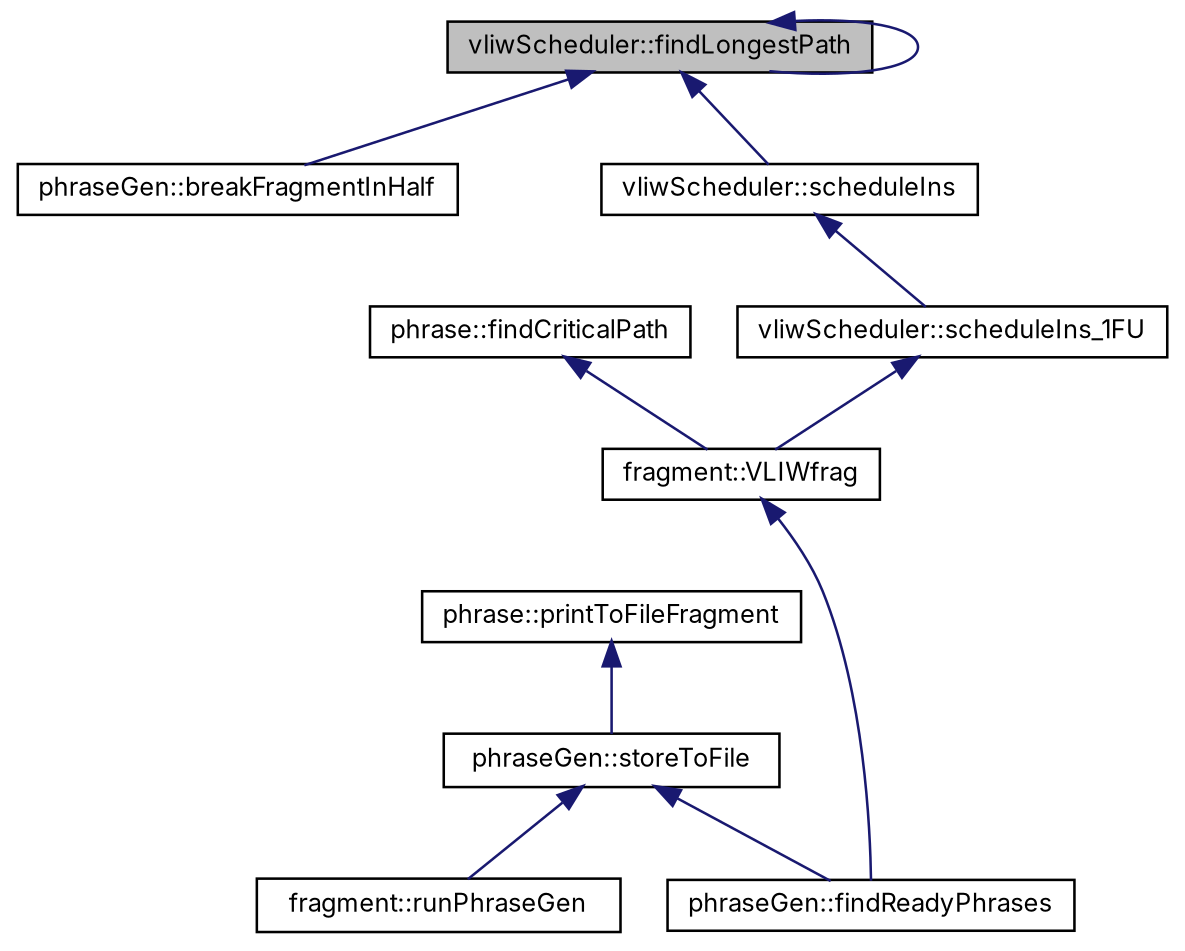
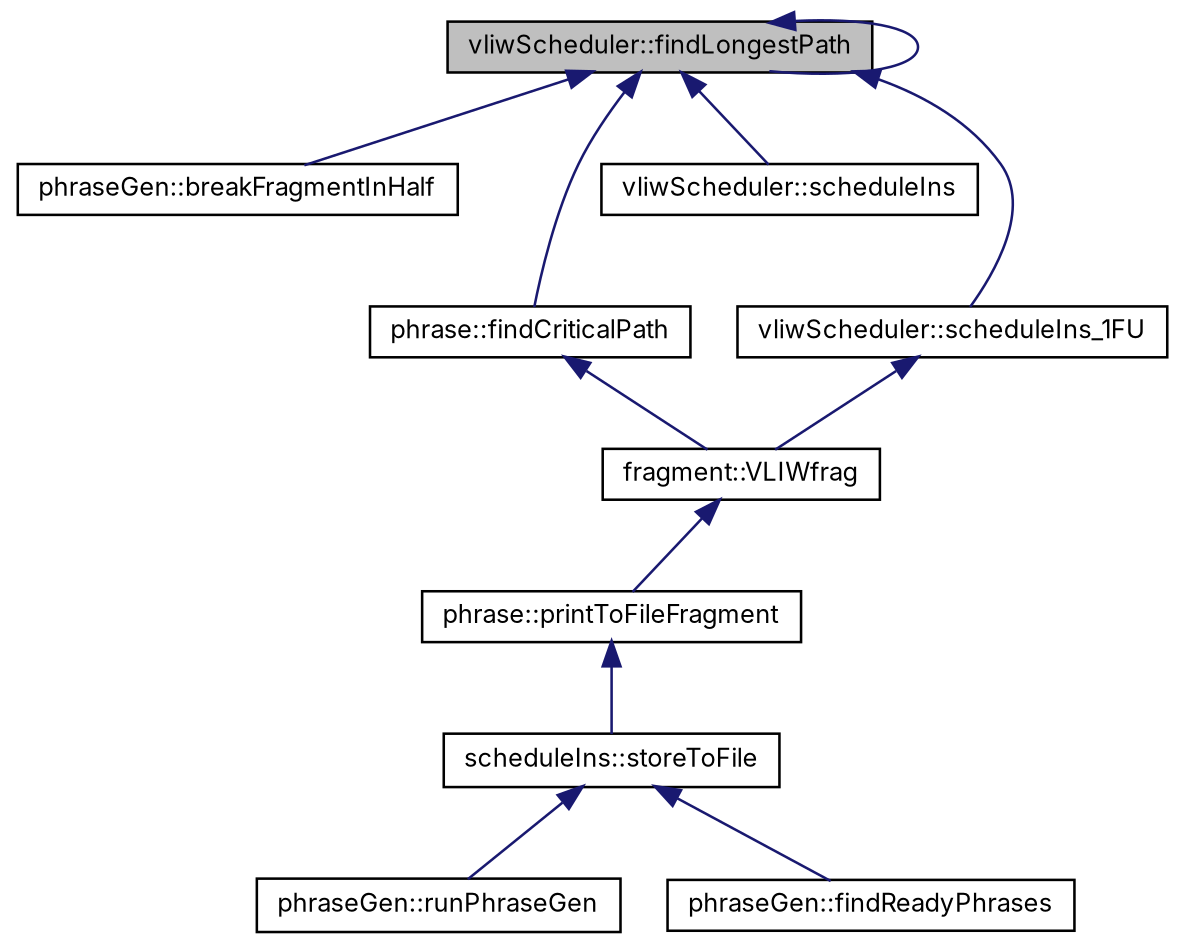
edge "phrase::findCriticalPath" -> "vliwScheduler::findLongestPath": added
edge "vliwScheduler::scheduleIns_1FU" -> "vliwScheduler::scheduleIns": now "vliwScheduler::scheduleIns_1FU" -> "vliwScheduler::findLongestPath"
edge "phraseGen::findReadyPhrases" -> "fragment::VLIWfrag": now "phrase::printToFileFragment" -> "fragment::VLIWfrag"
node "phraseGen::storeToFile": label "phraseGen::storeToFile" -> "scheduleIns::storeToFile"
node "fragment::runPhraseGen": label "fragment::runPhraseGen" -> "phraseGen::runPhraseGen"
